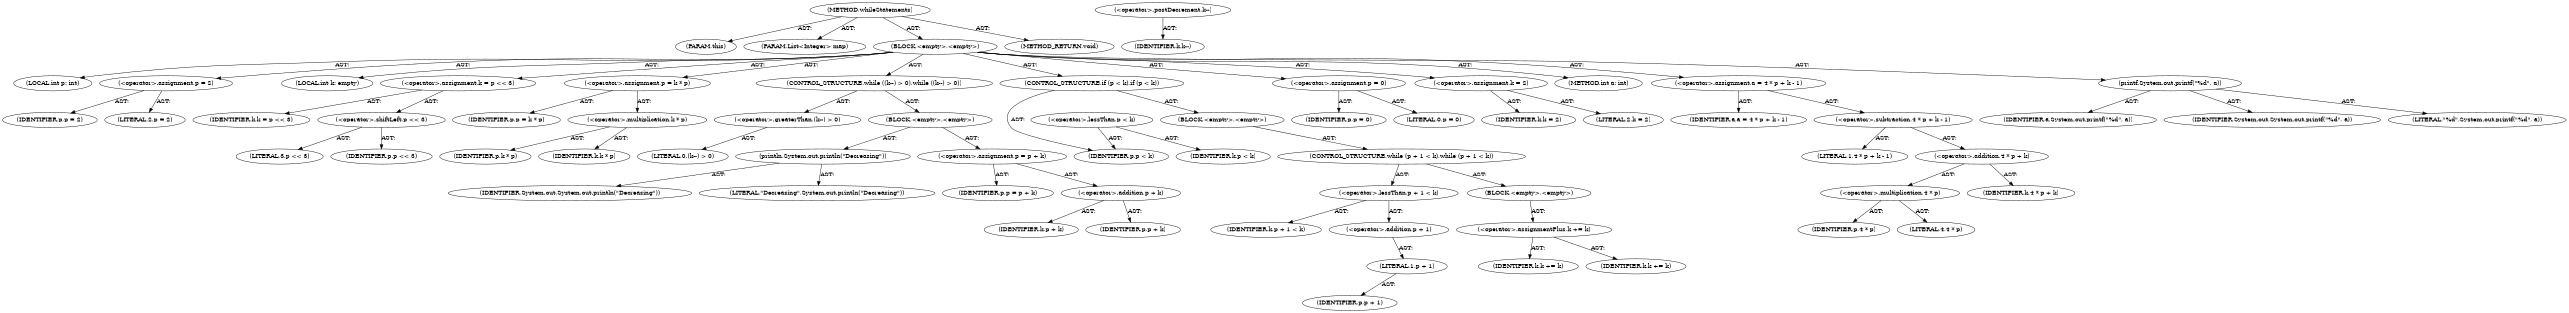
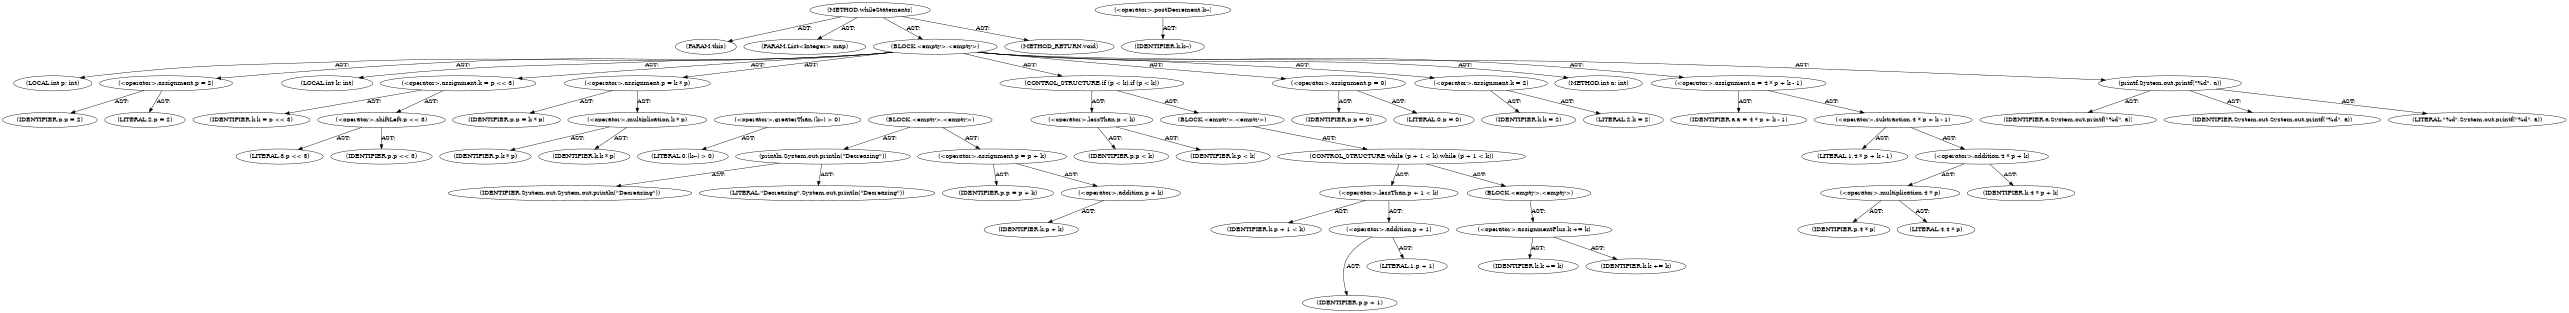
node "(LOCAL,int k: empty)": label "(LOCAL,int k: empty)" -> "(LOCAL,int k: int)"
node "(CONTROL_STRUCTURE,while ((k--) > 0),while ((k--) > 0))": removed
edge "(CONTROL_STRUCTURE,if (p < k),if (p < k))" -> "(IDENTIFIER,p,p < k)": now "(CONTROL_STRUCTURE,if (p < k),if (p < k))" -> "(<operator>.lessThan,p < k)"
node "(IDENTIFIER,p,p + k)": removed
edge "(LITERAL,1,p + 1)" -> "(IDENTIFIER,p,p + 1)": now "(<operator>.addition,p + 1)" -> "(IDENTIFIER,p,p + 1)"
